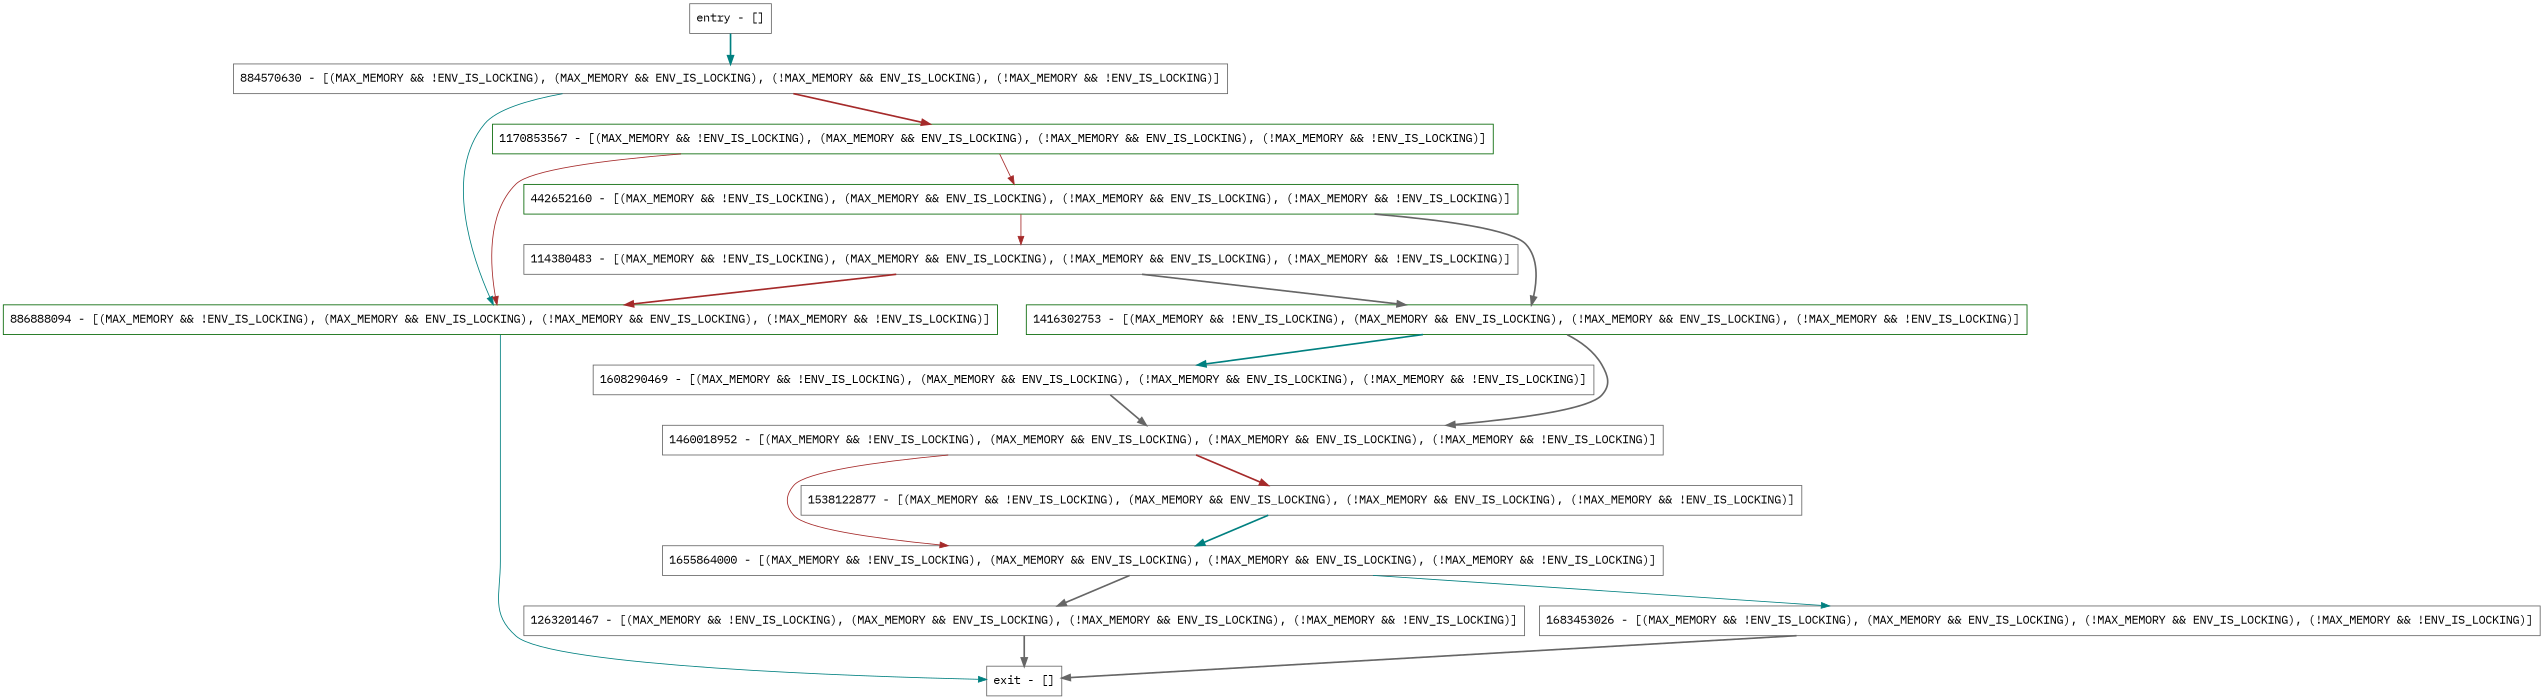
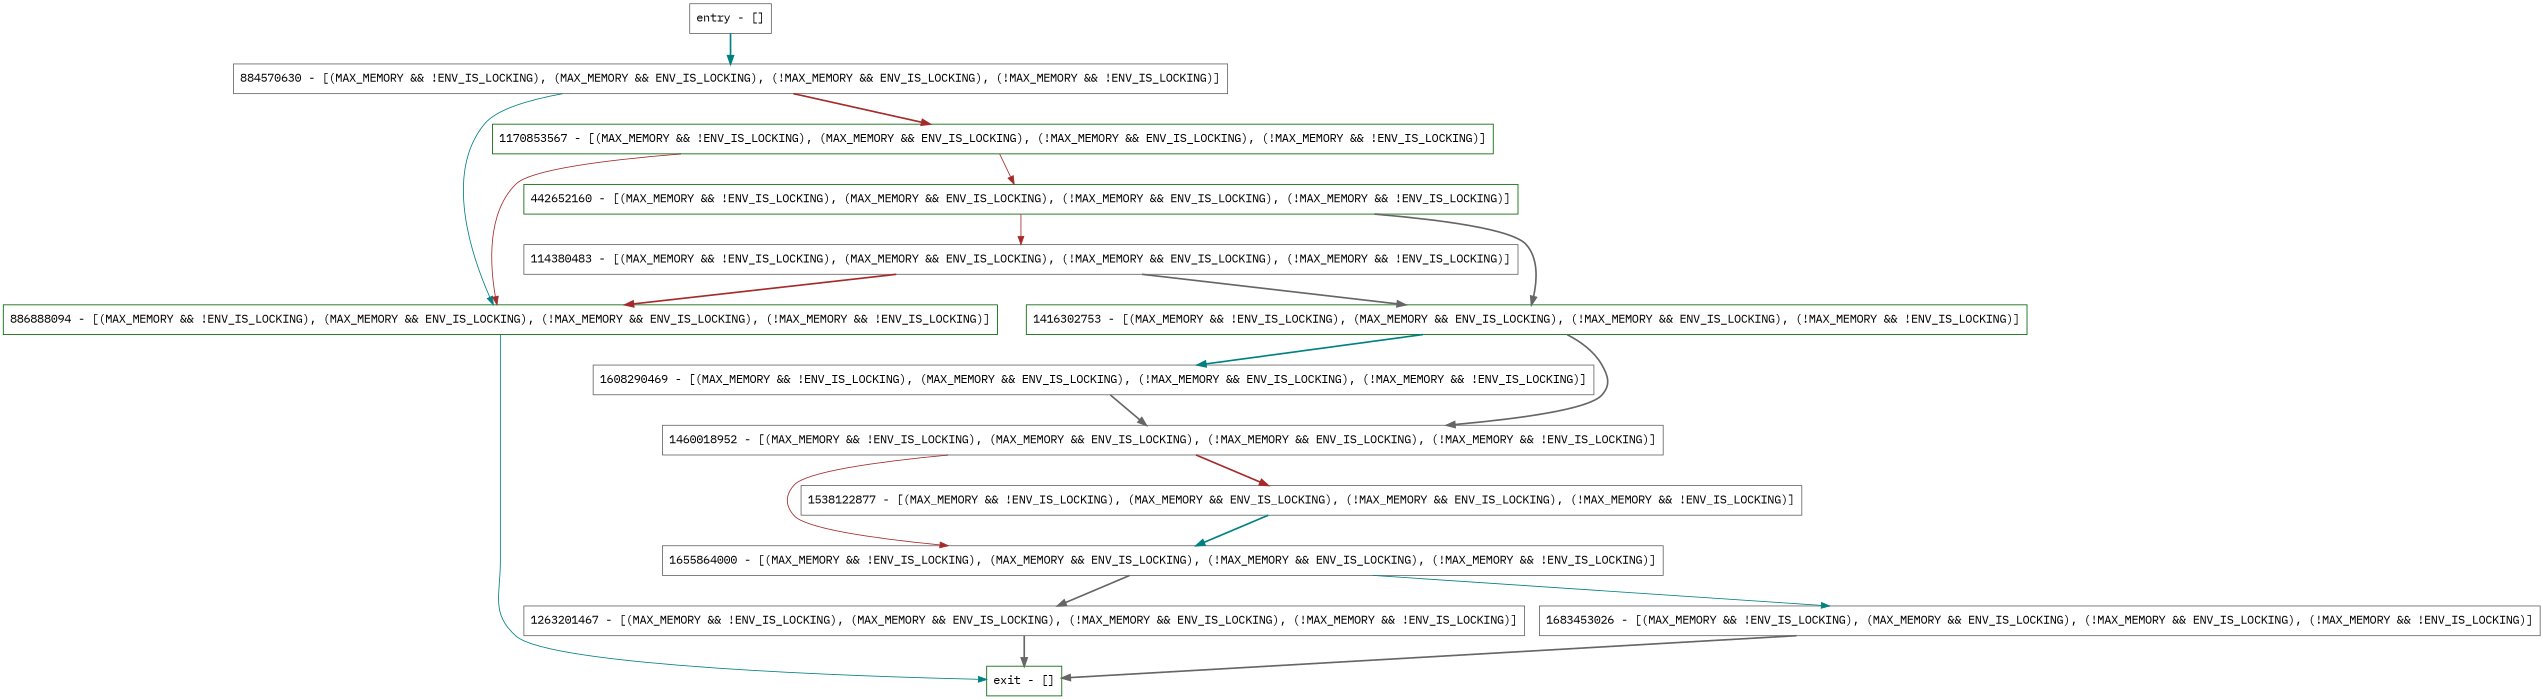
node "exit - []": color gray40 -> darkgreen
